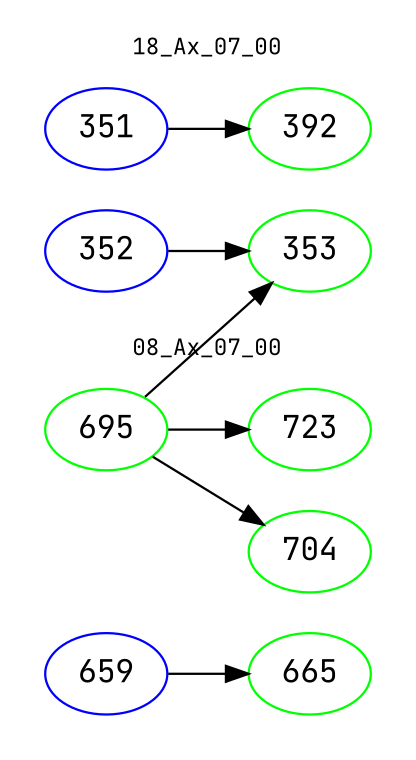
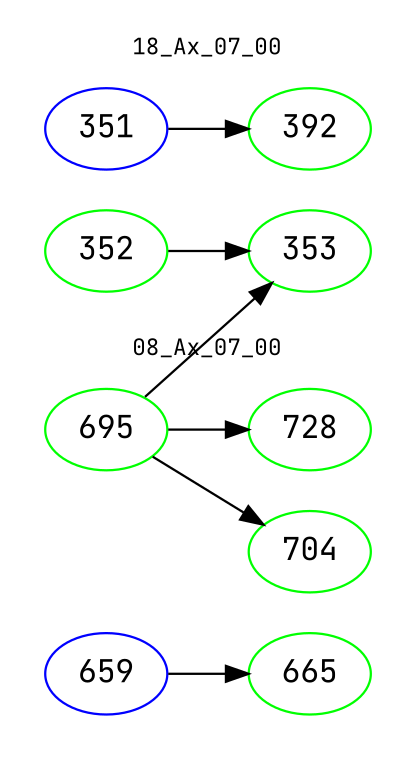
node "352": color blue -> green
node "723": label "723" -> "728"
